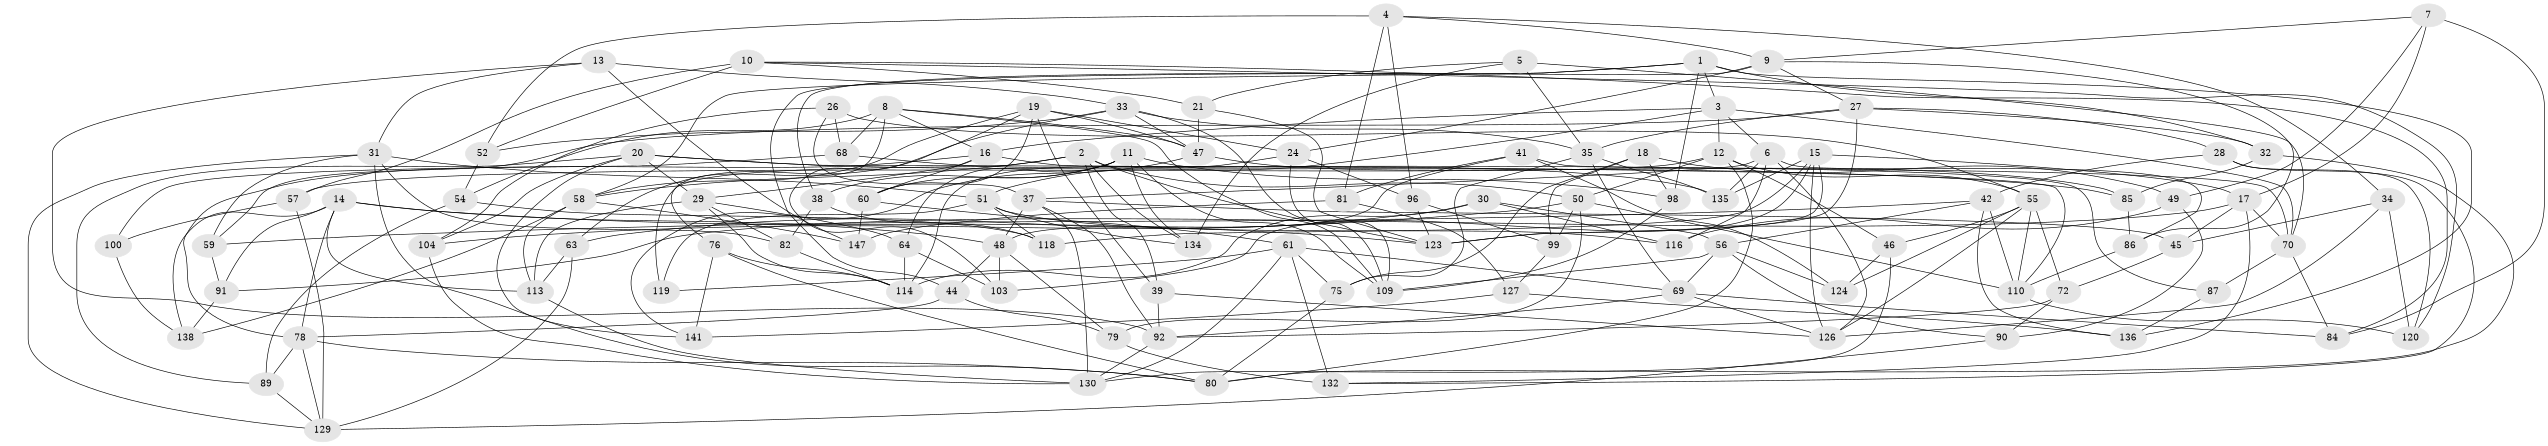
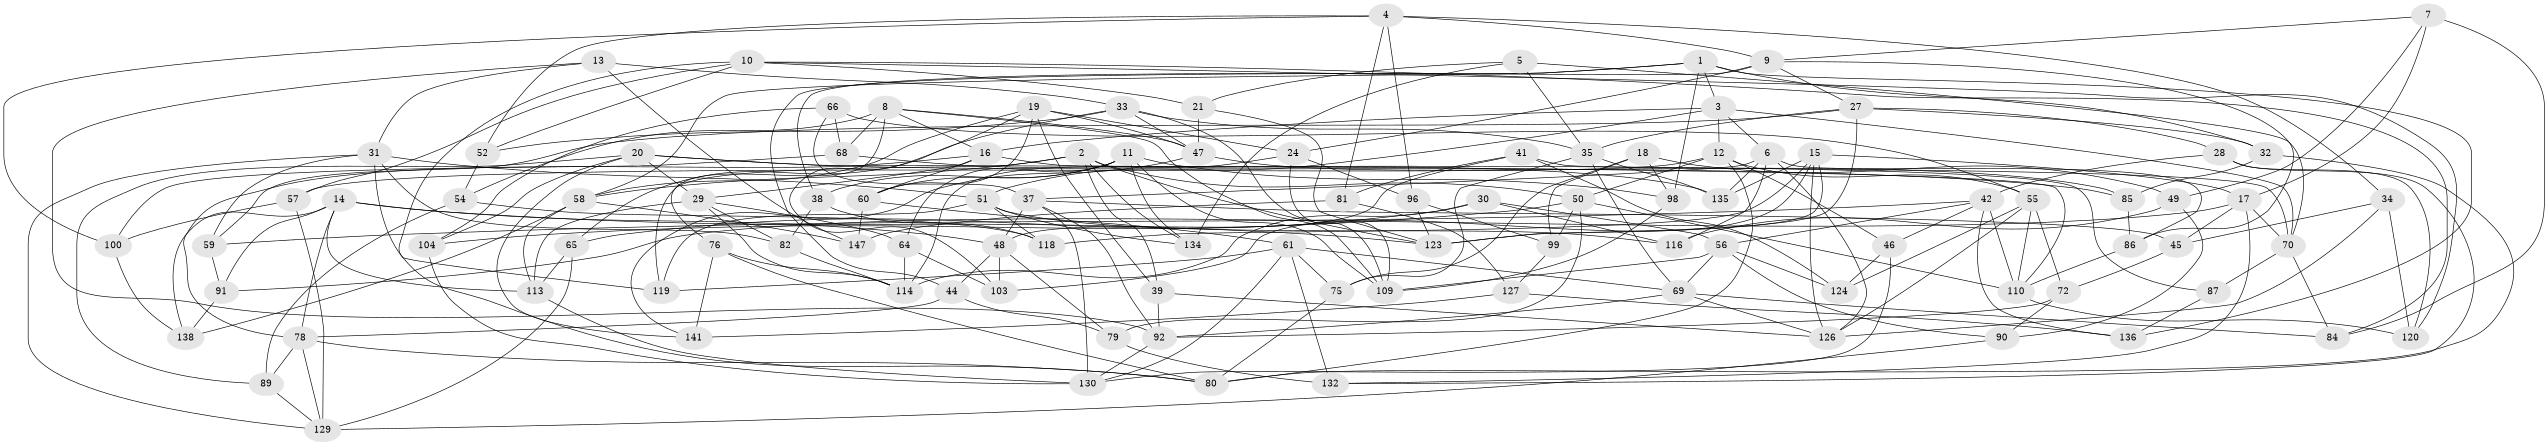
edge "4" -- "100": added
node "26": label "26" -> "66"
edge "10" -- "119": added
edge "55" -- "46": now "42" -- "46"
node "63": label "63" -> "65"
